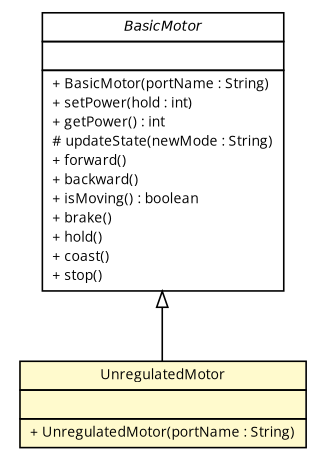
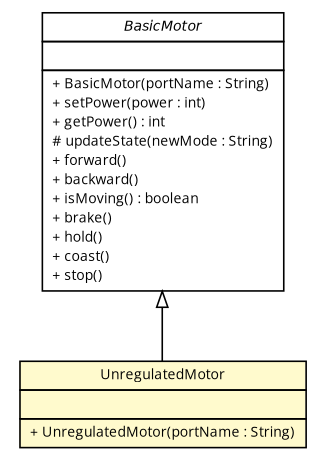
node "BasicMotor": text "+ setPower(hold : int)" -> "+ setPower(power : int)"
